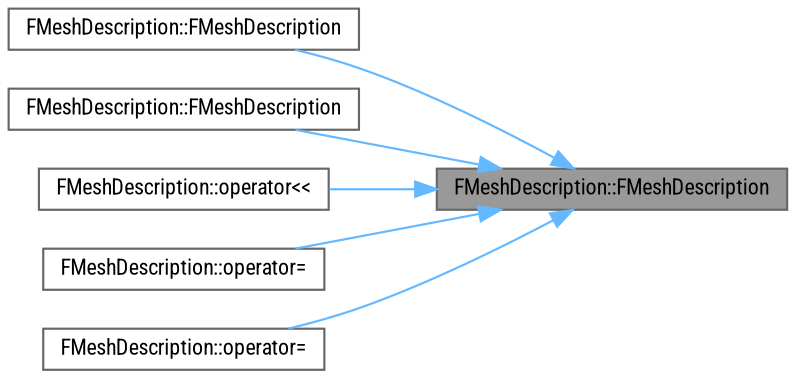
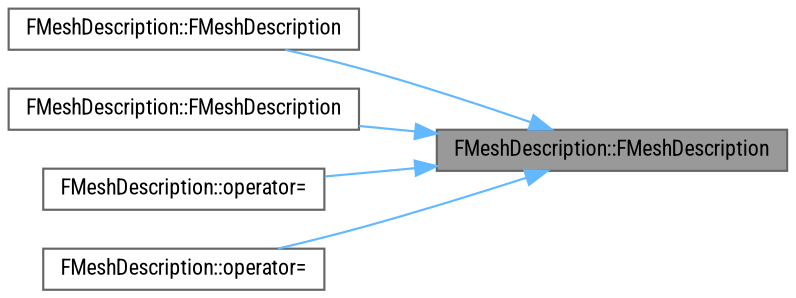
node "FMeshDescription::operator<<": removed
